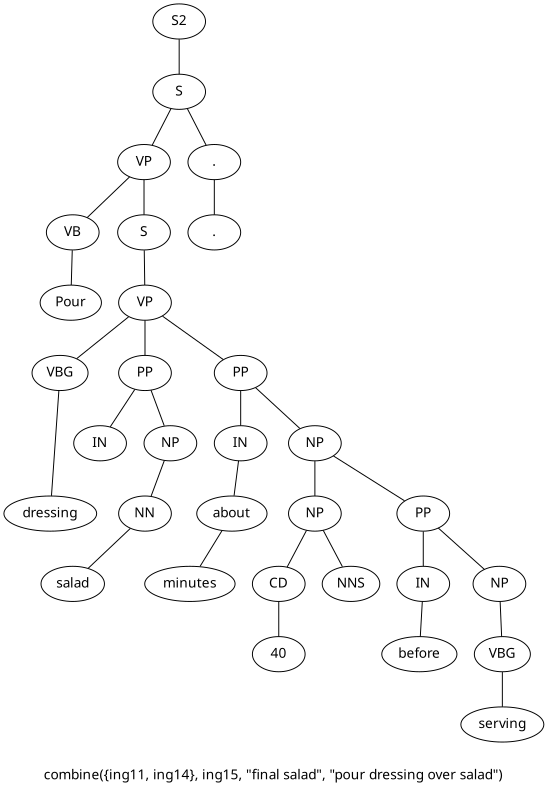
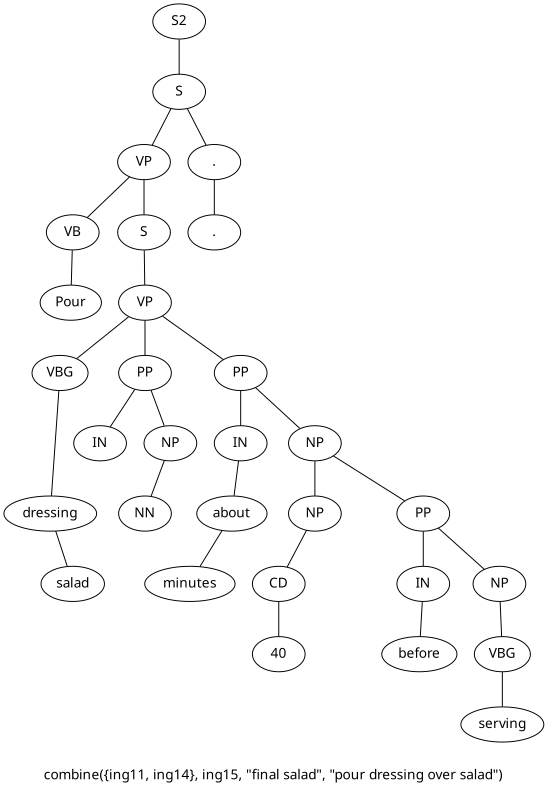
edge "NN" -- "salad": now "dressing" -- "salad"
node "NNS": removed
